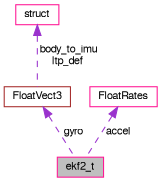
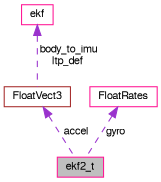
node "struct": label "struct" -> "ekf"
edge "ekf2_t" -> "FloatVect3": label " gyro" -> " accel"
edge "ekf2_t" -> "FloatRates": label " accel" -> " gyro"
